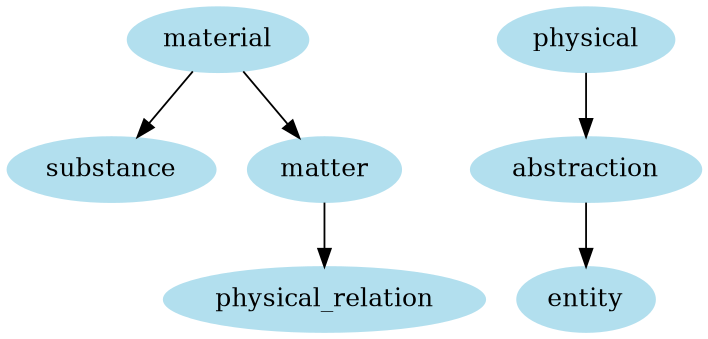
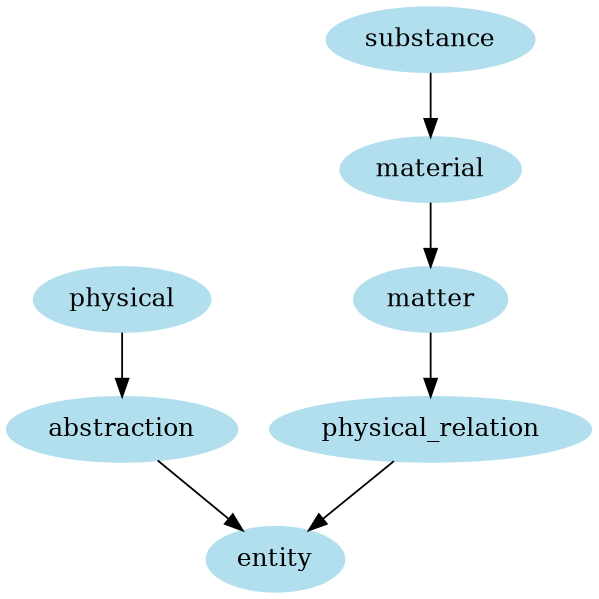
edge "material" -> "substance": reversed
edge "physical_relation" -> "entity": added
